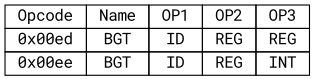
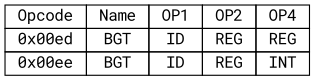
node "Opcode": text "OP3" -> "OP4"
